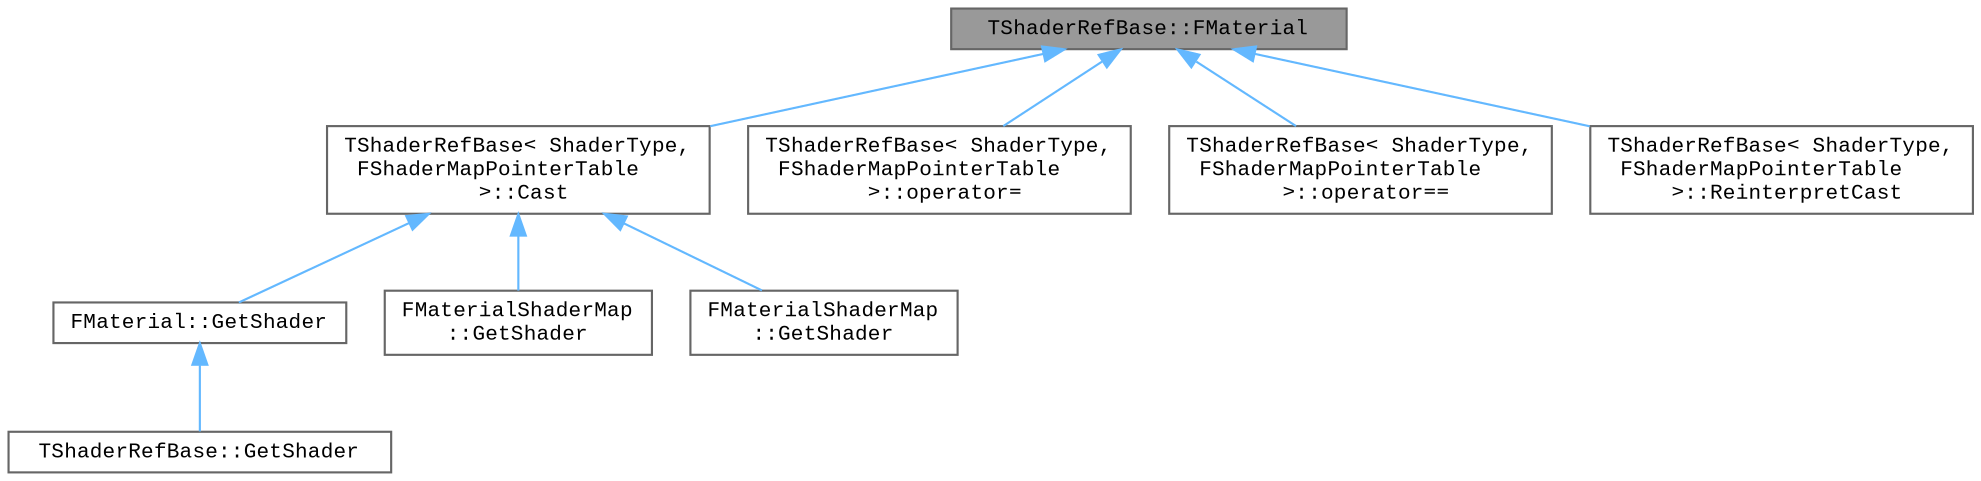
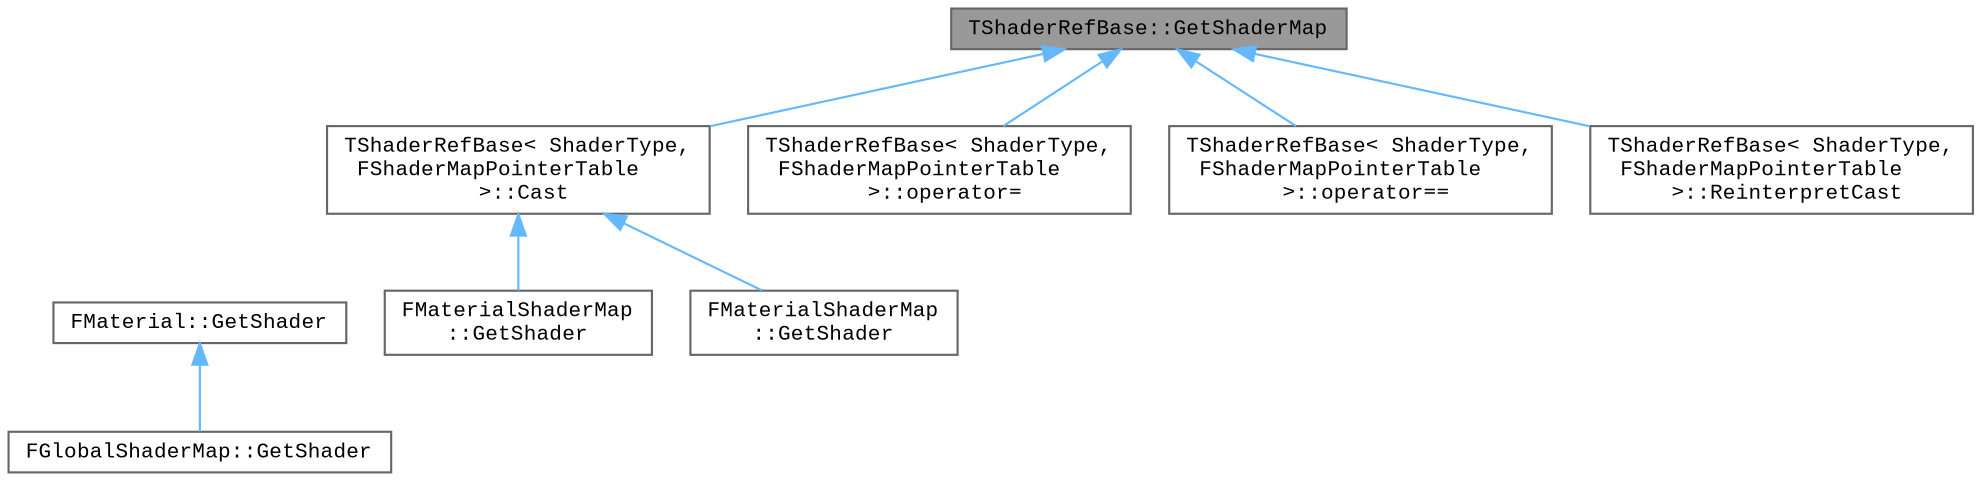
node "TShaderRefBase::FMaterial": label "TShaderRefBase::FMaterial" -> "TShaderRefBase::GetShaderMap"
edge "FMaterial::GetShader" -> "TShaderRefBase< ShaderType, FShaderMapPointerTable >::Cast": removed
node "TShaderRefBase::GetShader": label "TShaderRefBase::GetShader" -> "FGlobalShaderMap::GetShader"
